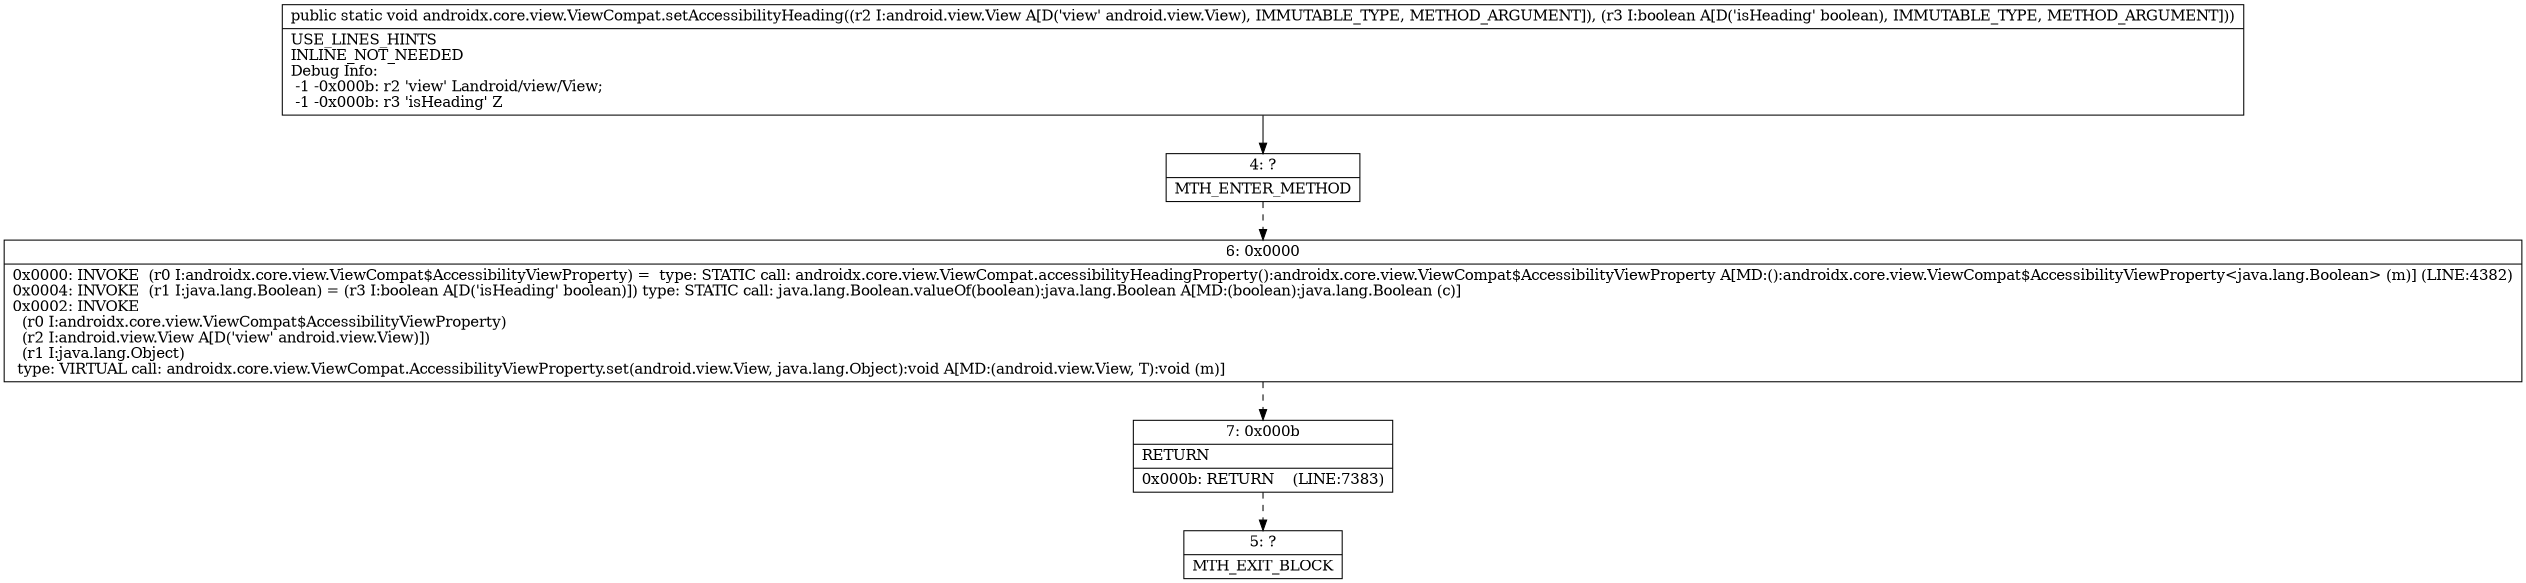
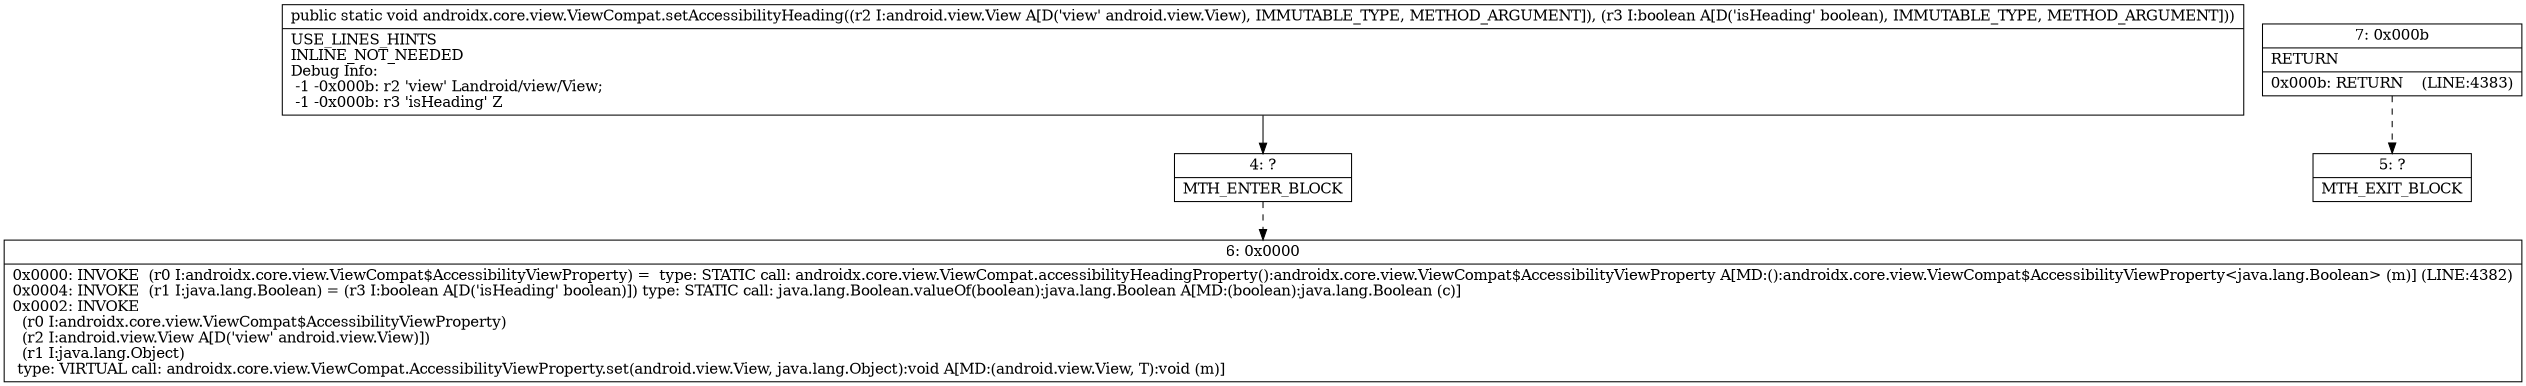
node "4: ?": text "MTH_ENTER_METHOD" -> "MTH_ENTER_BLOCK"
edge "6: 0x0000" -> "7: 0x000b": removed
node "7: 0x000b": text "0x000b: RETURN    (LINE:7383)" -> "0x000b: RETURN    (LINE:4383)"
